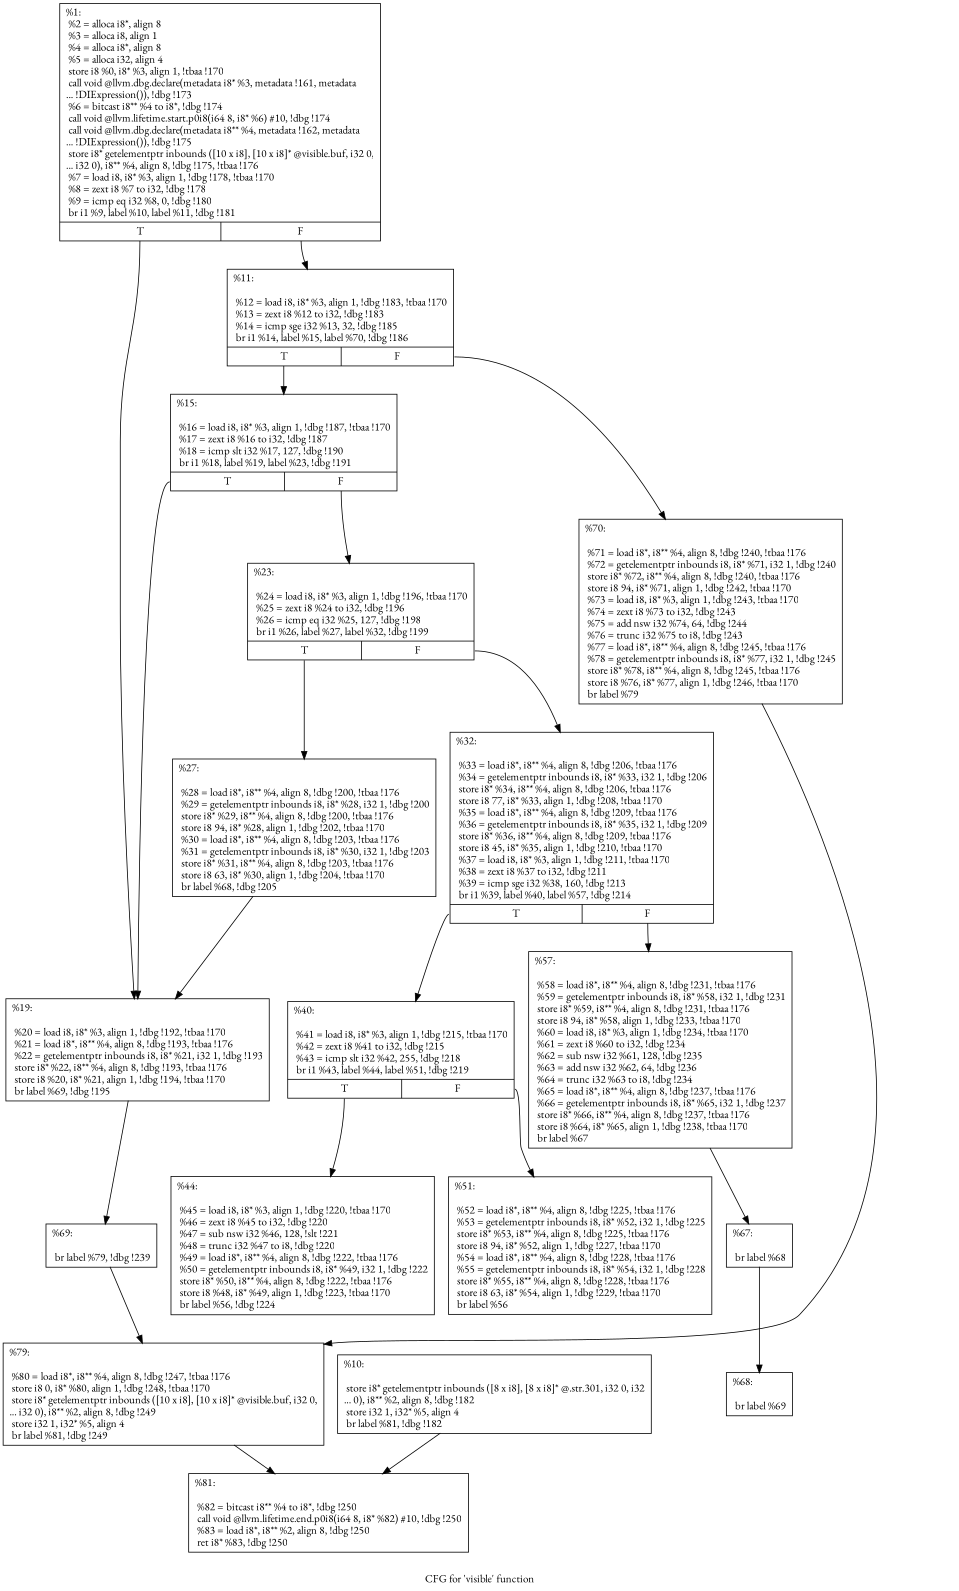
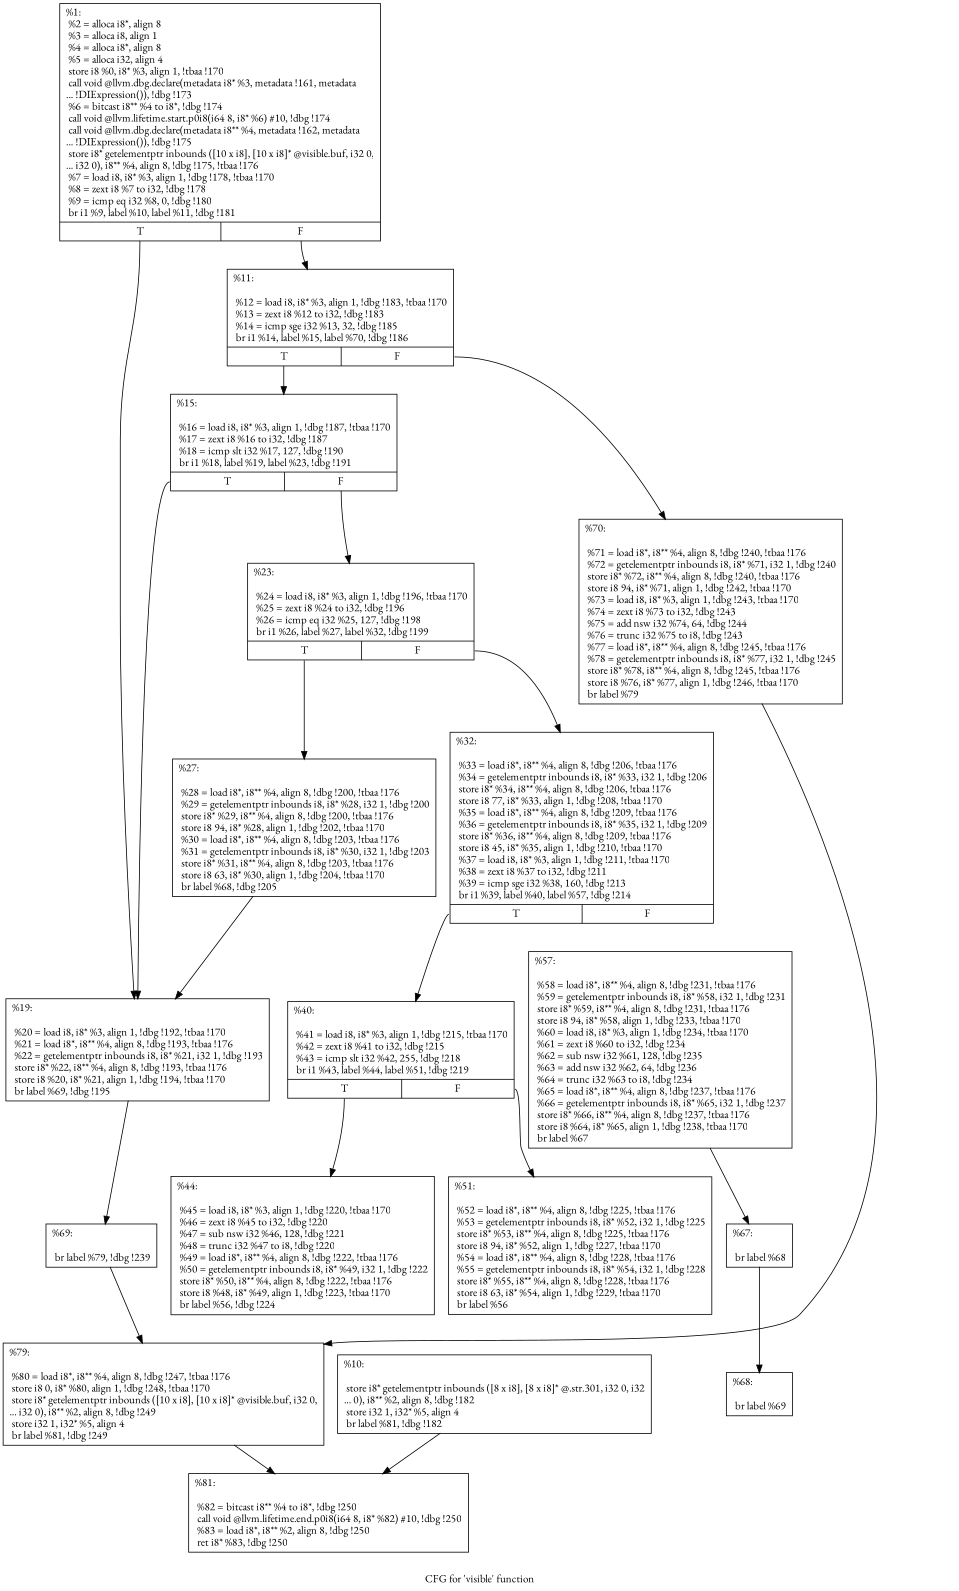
edge "%32:" -> "%57:": removed
node "%44:": text "%47 = sub nsw i32 %46, 128, !slt !221" -> "%47 = sub nsw i32 %46, 128, !dbg !221"
